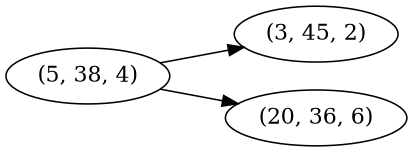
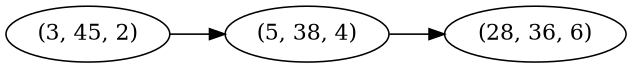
edge "(5, 38, 4)" -> "(3, 45, 2)": reversed
node "(20, 36, 6)": label "(20, 36, 6)" -> "(28, 36, 6)"
